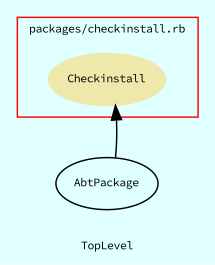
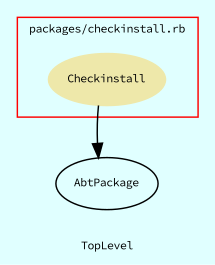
edge "AbtPackage" -> "Checkinstall": reversed
